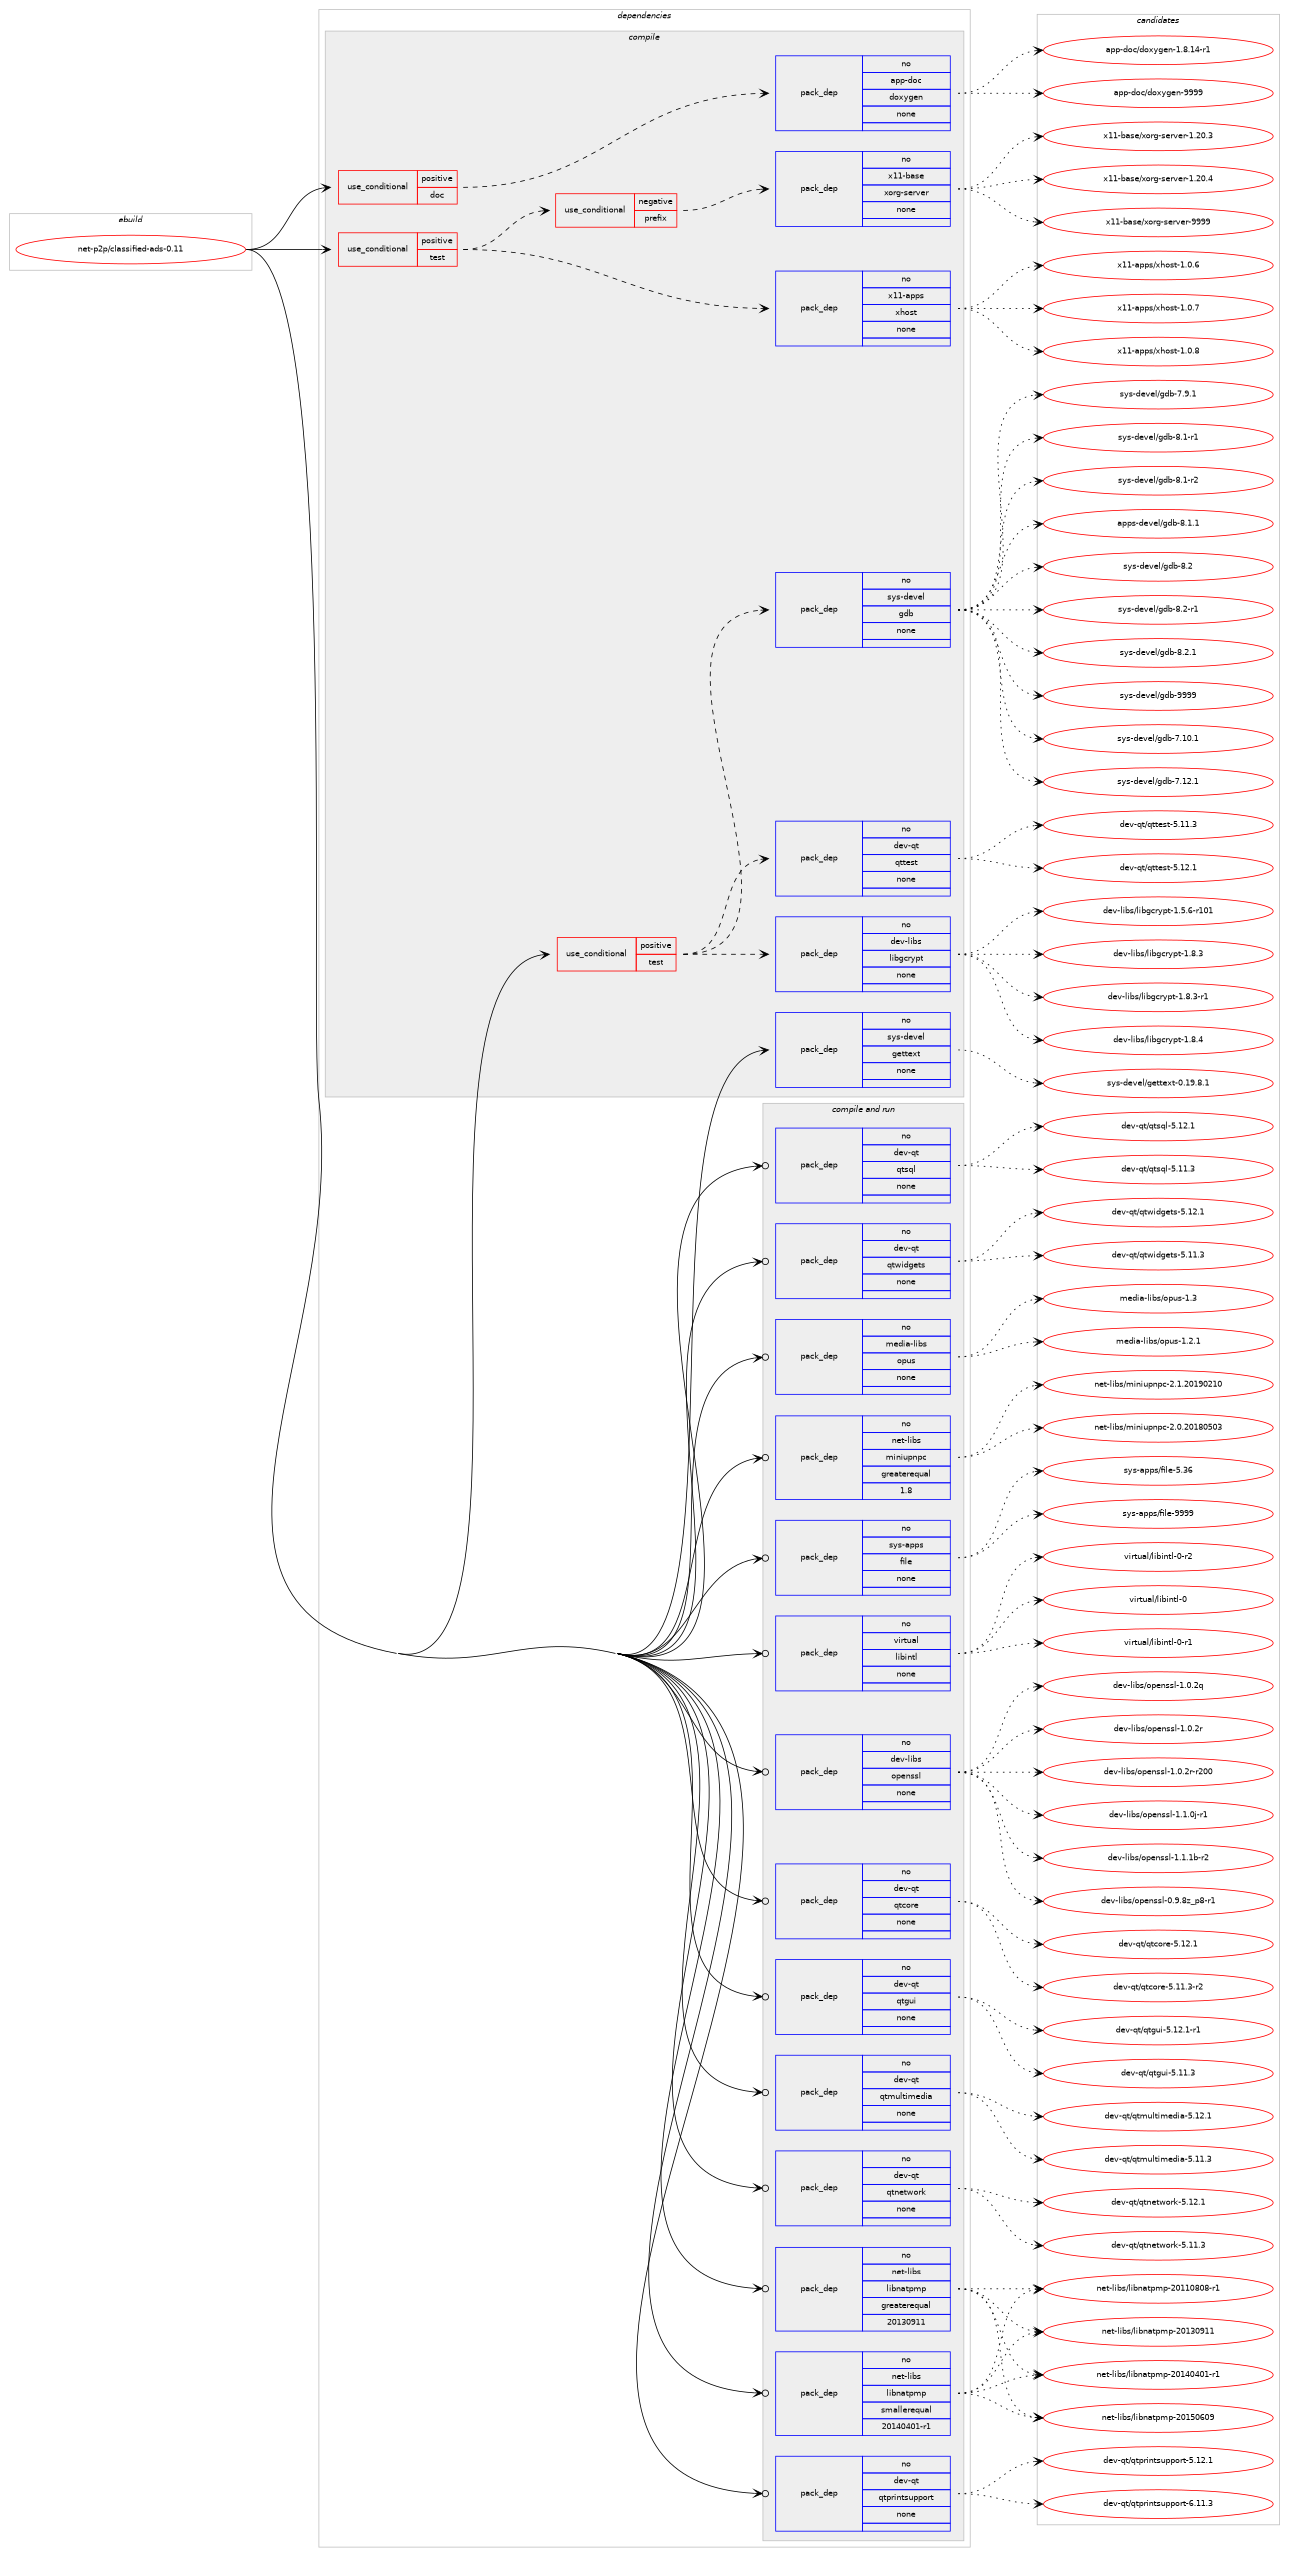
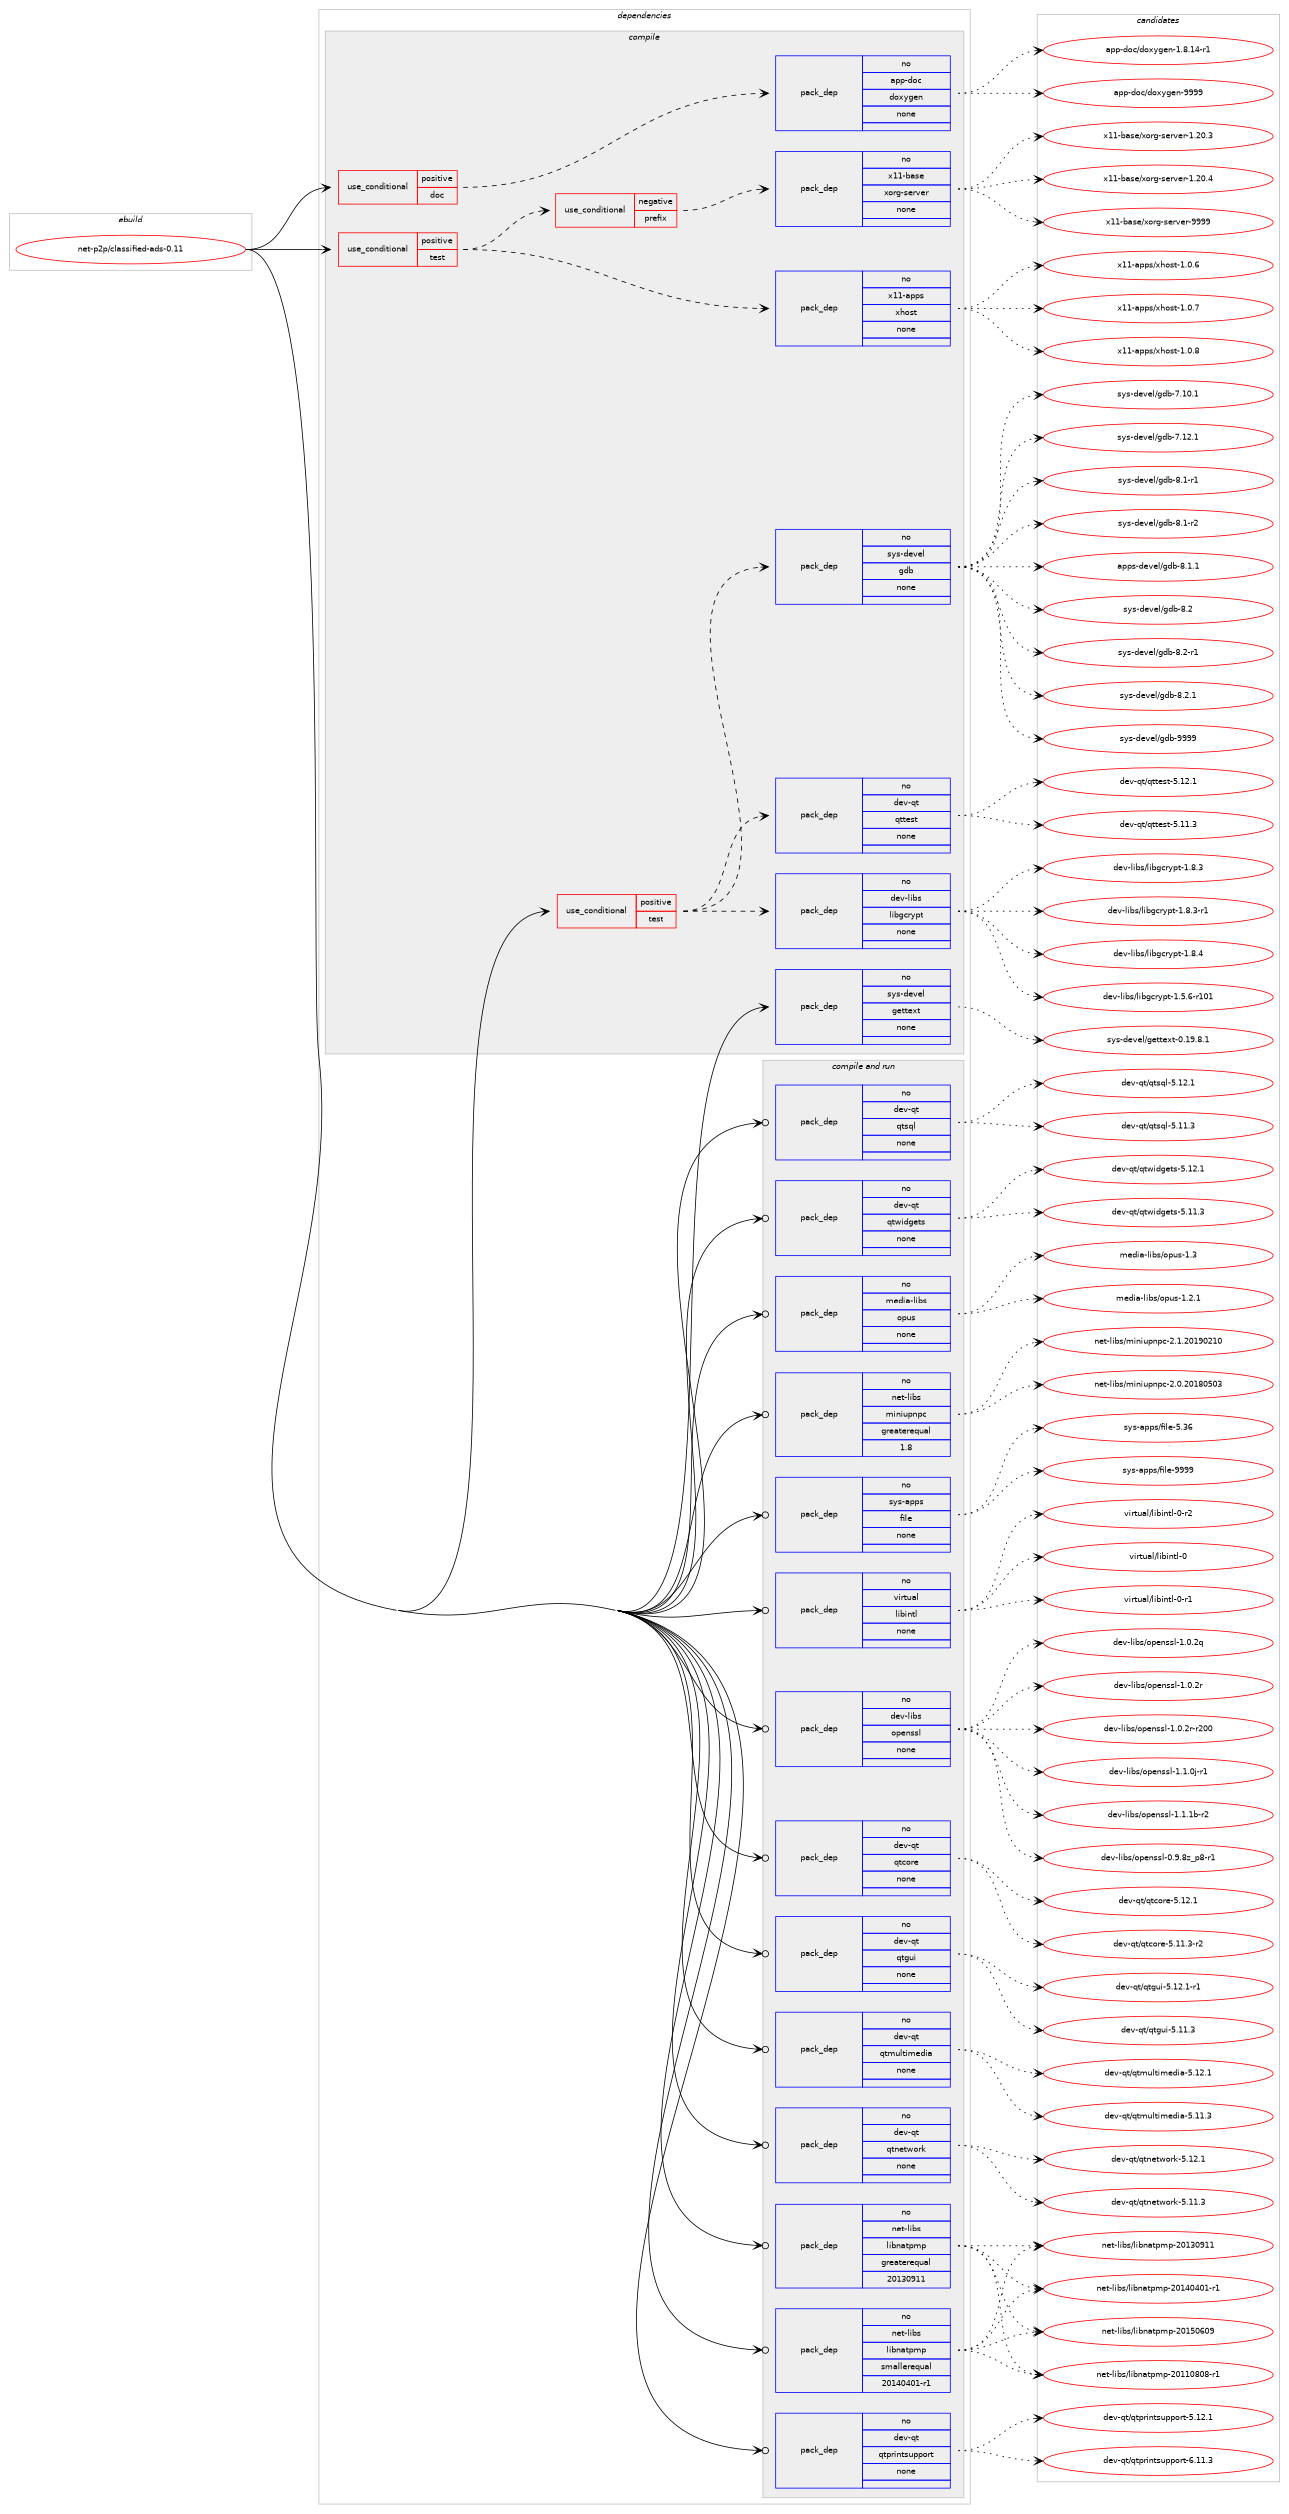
node "sys-devel/gdb-7.9.1": removed
